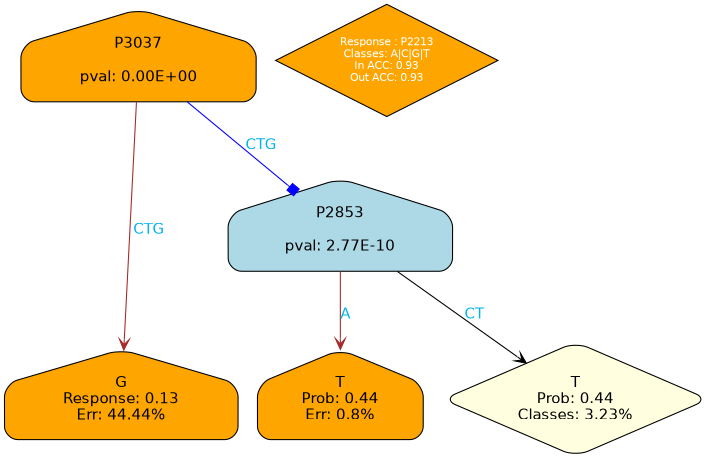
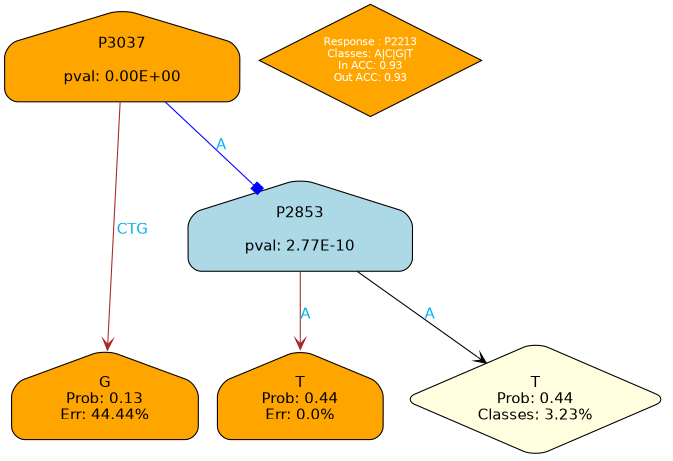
edge "P3037 pval: 0.00E+00" -> "P2853 pval: 2.77E-10": label "CTG" -> "A"
edge "P2853 pval: 2.77E-10" -> "T Prob: 0.44 Classes: 3.23%": label "CT" -> "A"
node "G Response: 0.13 Err: 44.44%": label "G Response: 0.13 Err: 44.44%" -> "G Prob: 0.13 Err: 44.44%"
node "T Prob: 0.44 Err: 0.8%": label "T Prob: 0.44 Err: 0.8%" -> "T Prob: 0.44 Err: 0.0%"
